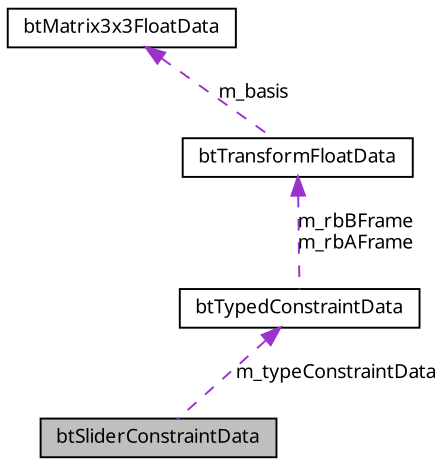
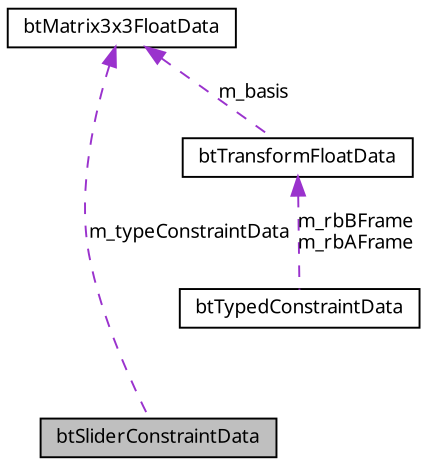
edge "btSliderConstraintData" -> "btTypedConstraintData": now "btSliderConstraintData" -> "btMatrix3x3FloatData"
